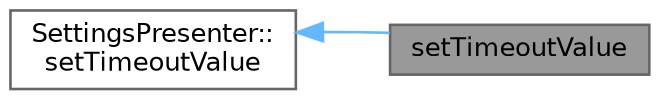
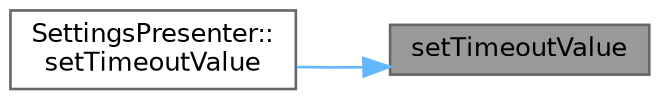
edge "setTimeoutValue" -> "SettingsPresenter:: setTimeoutValue": reversed
